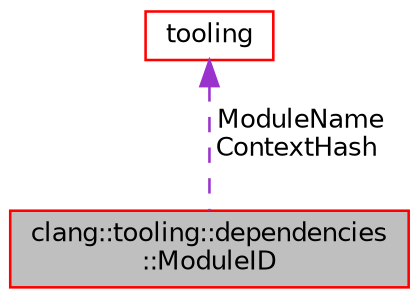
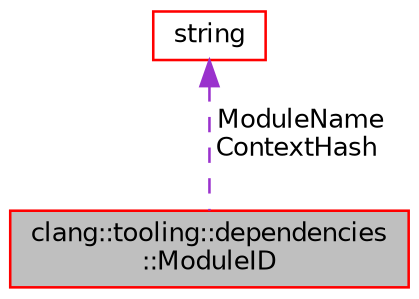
node "tooling": label "tooling" -> "string"
